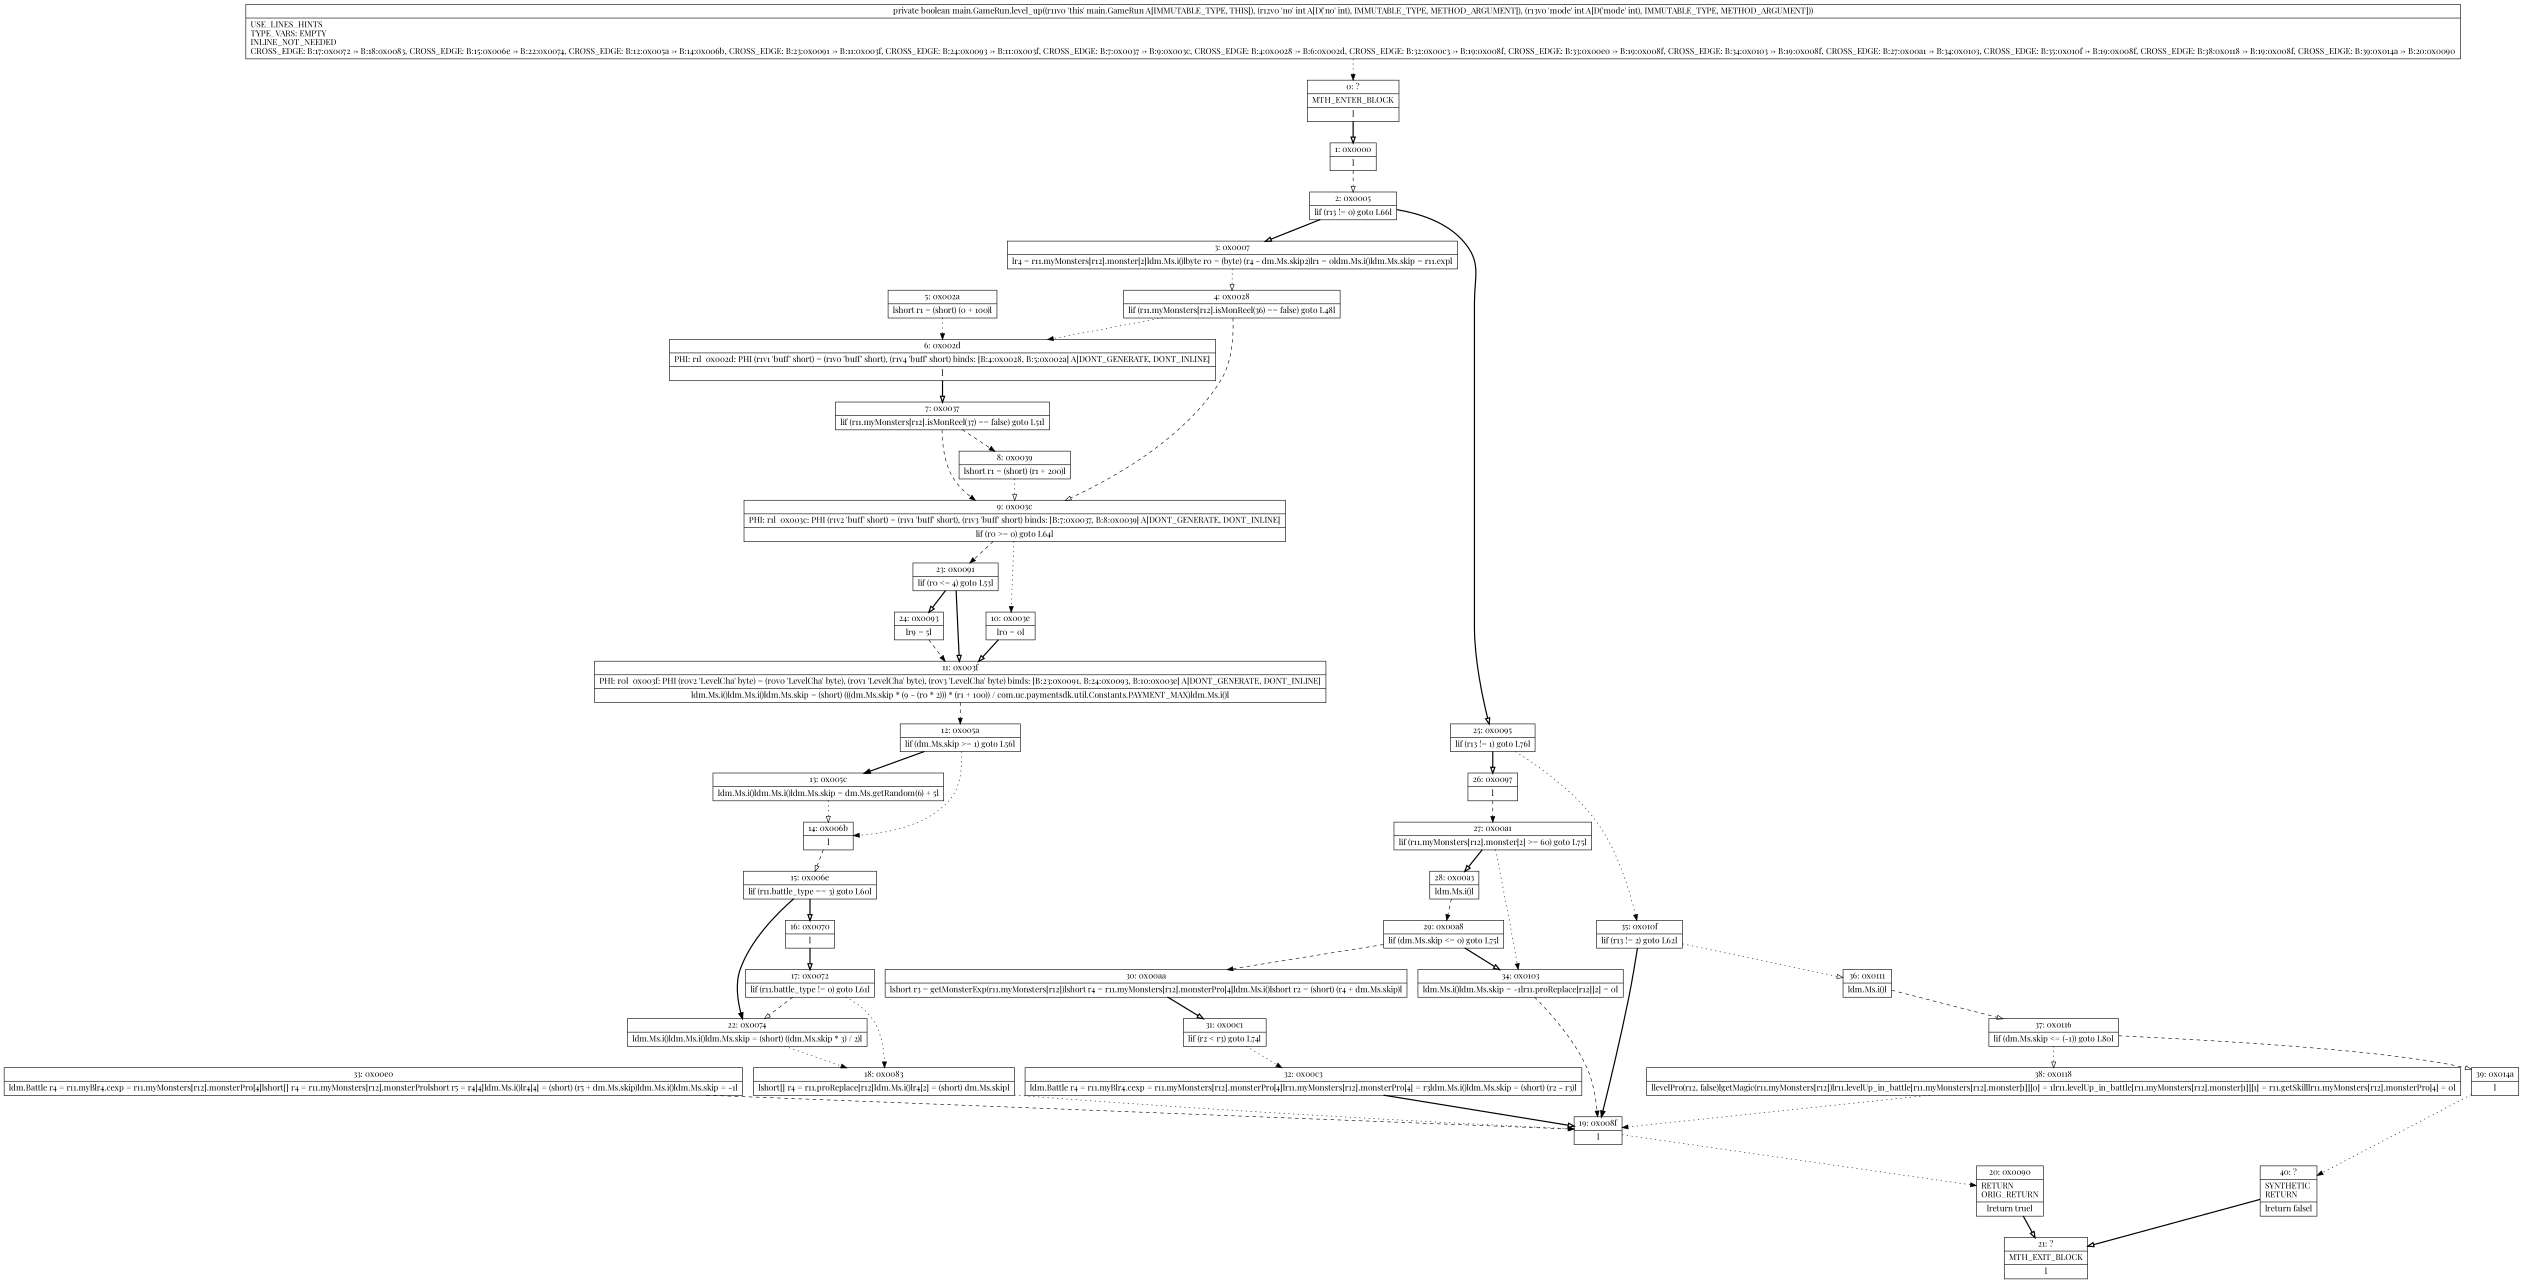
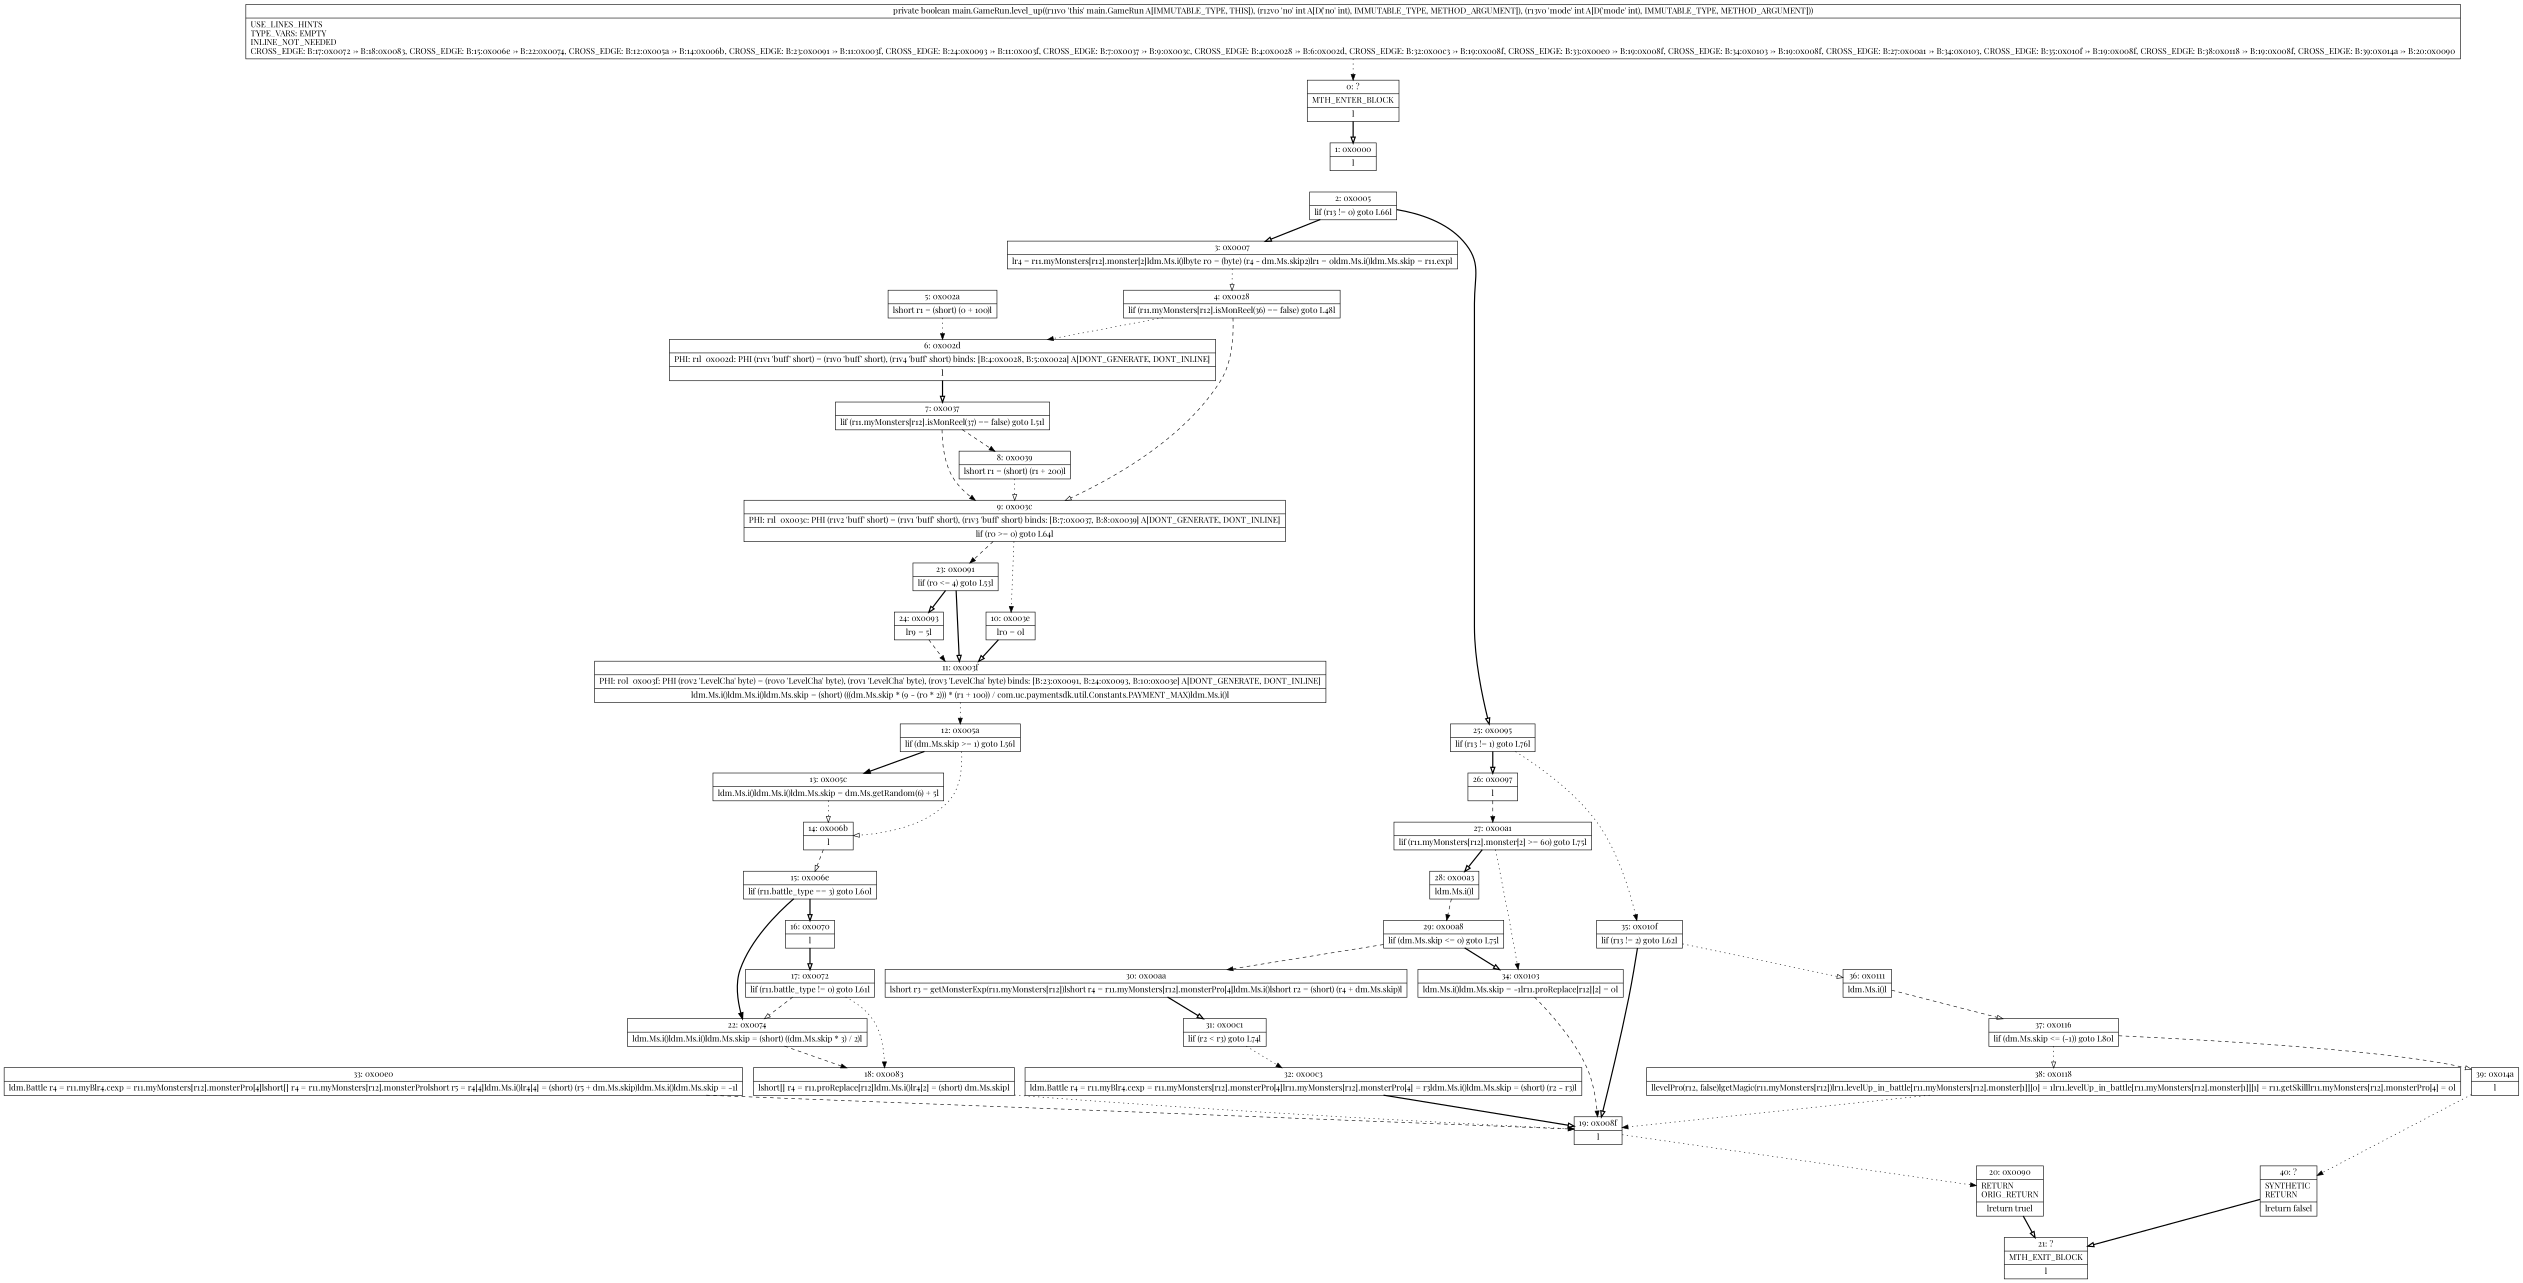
edge "1: 0x0000" -> "2: 0x0005": removed
edge "11: 0x003f" -> "12: 0x005a": style dashed -> dotted
edge "12: 0x005a" -> "14: 0x006b": arrowhead normal -> onormal
edge "35: 0x010f" -> "19: 0x008f": arrowhead normal -> onormal
edge "22: 0x0074" -> "18: 0x0083": style dotted -> dashed
